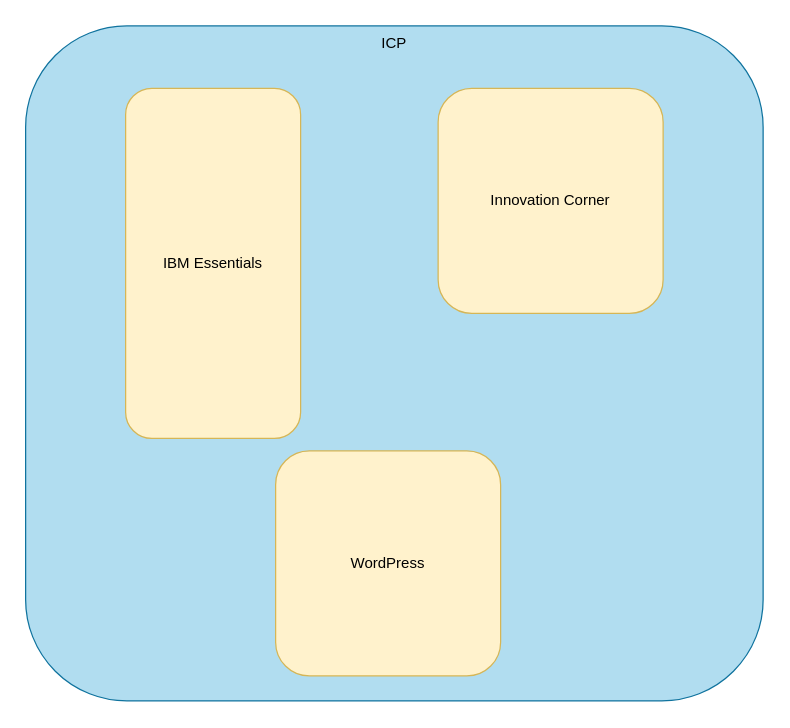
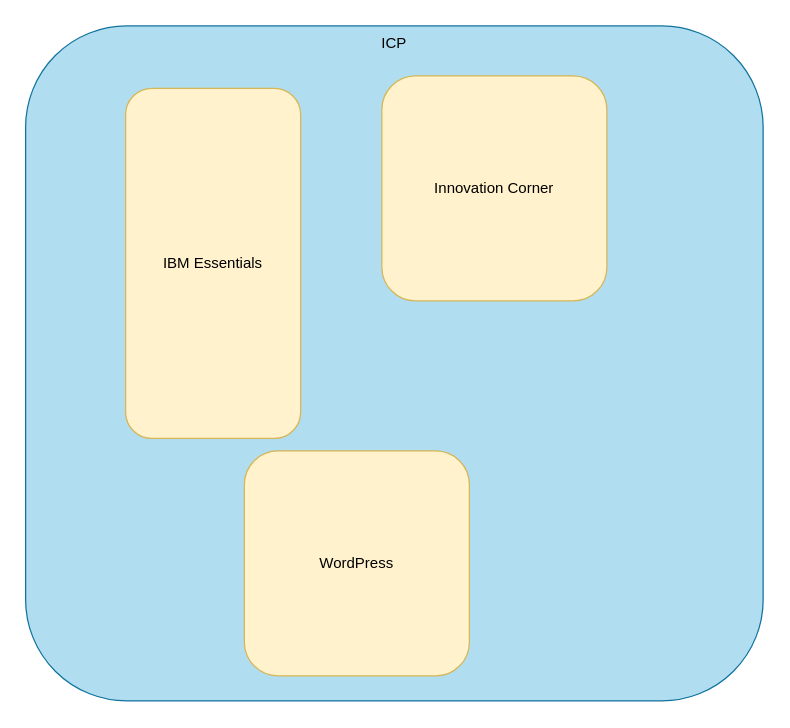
node "Innovation Corner": moved (551, 201) -> (494, 188)
node "WordPress": moved (388, 563) -> (357, 563)
